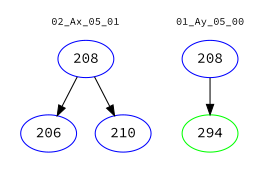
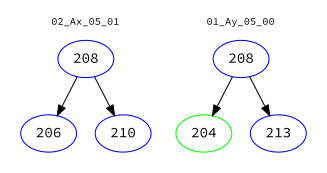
node "294": label "294" -> "204"
node "213": added
